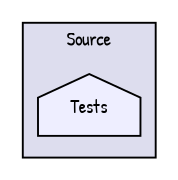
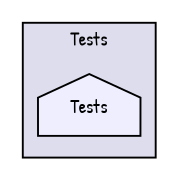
cluster "Source": label "Source" -> "Tests"
